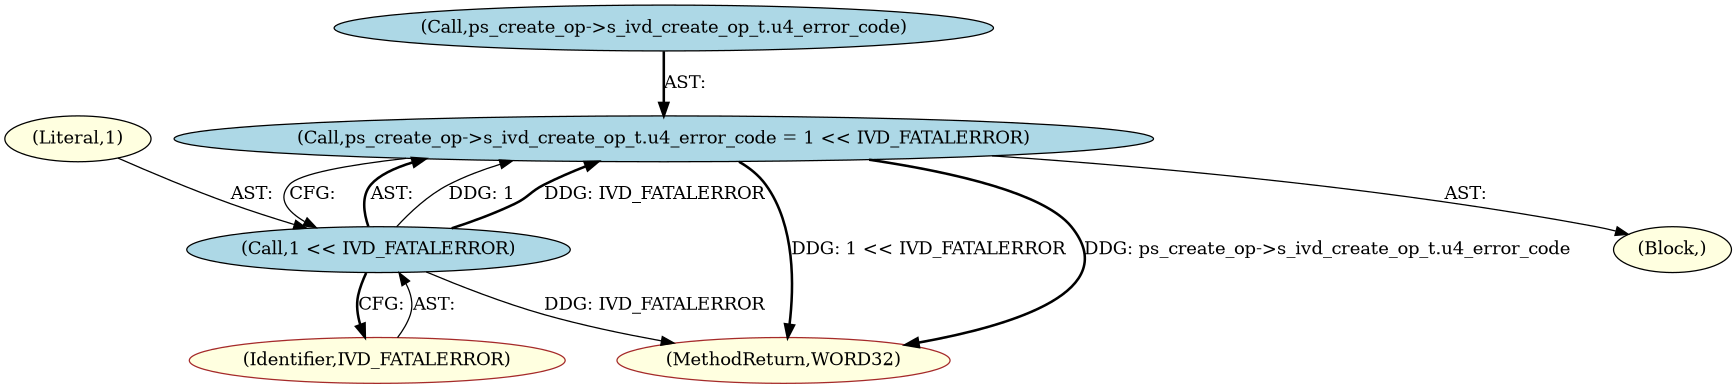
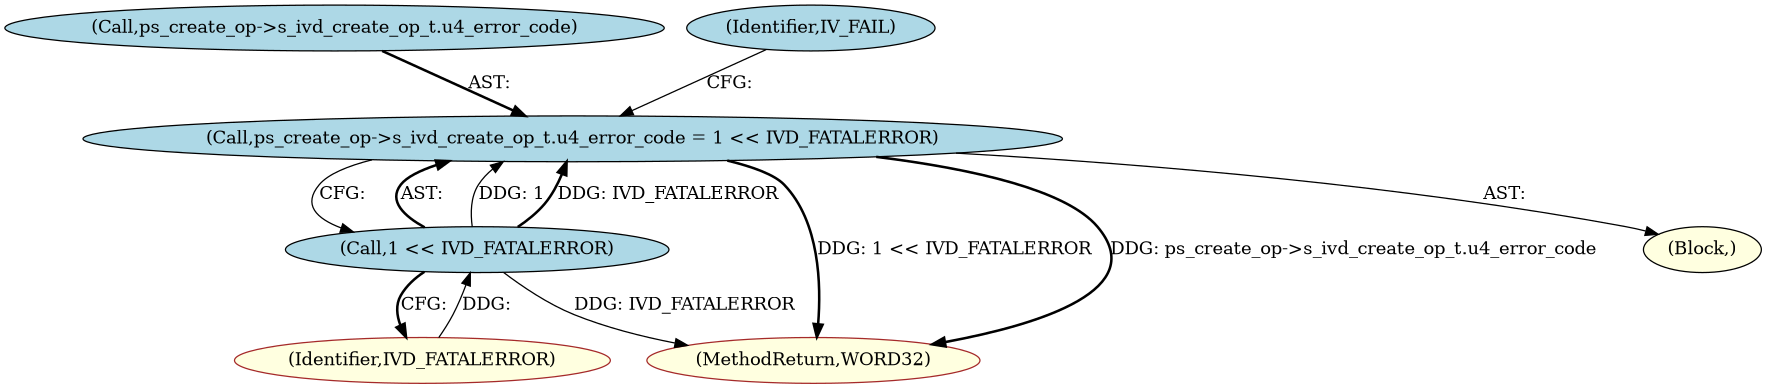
node "(Identifier,IV_FAIL)": added
node "(Literal,1)": removed
edge "(Identifier,IVD_FATALERROR)" -> "(Call,1 << IVD_FATALERROR)": label "AST: " -> "DDG: "
